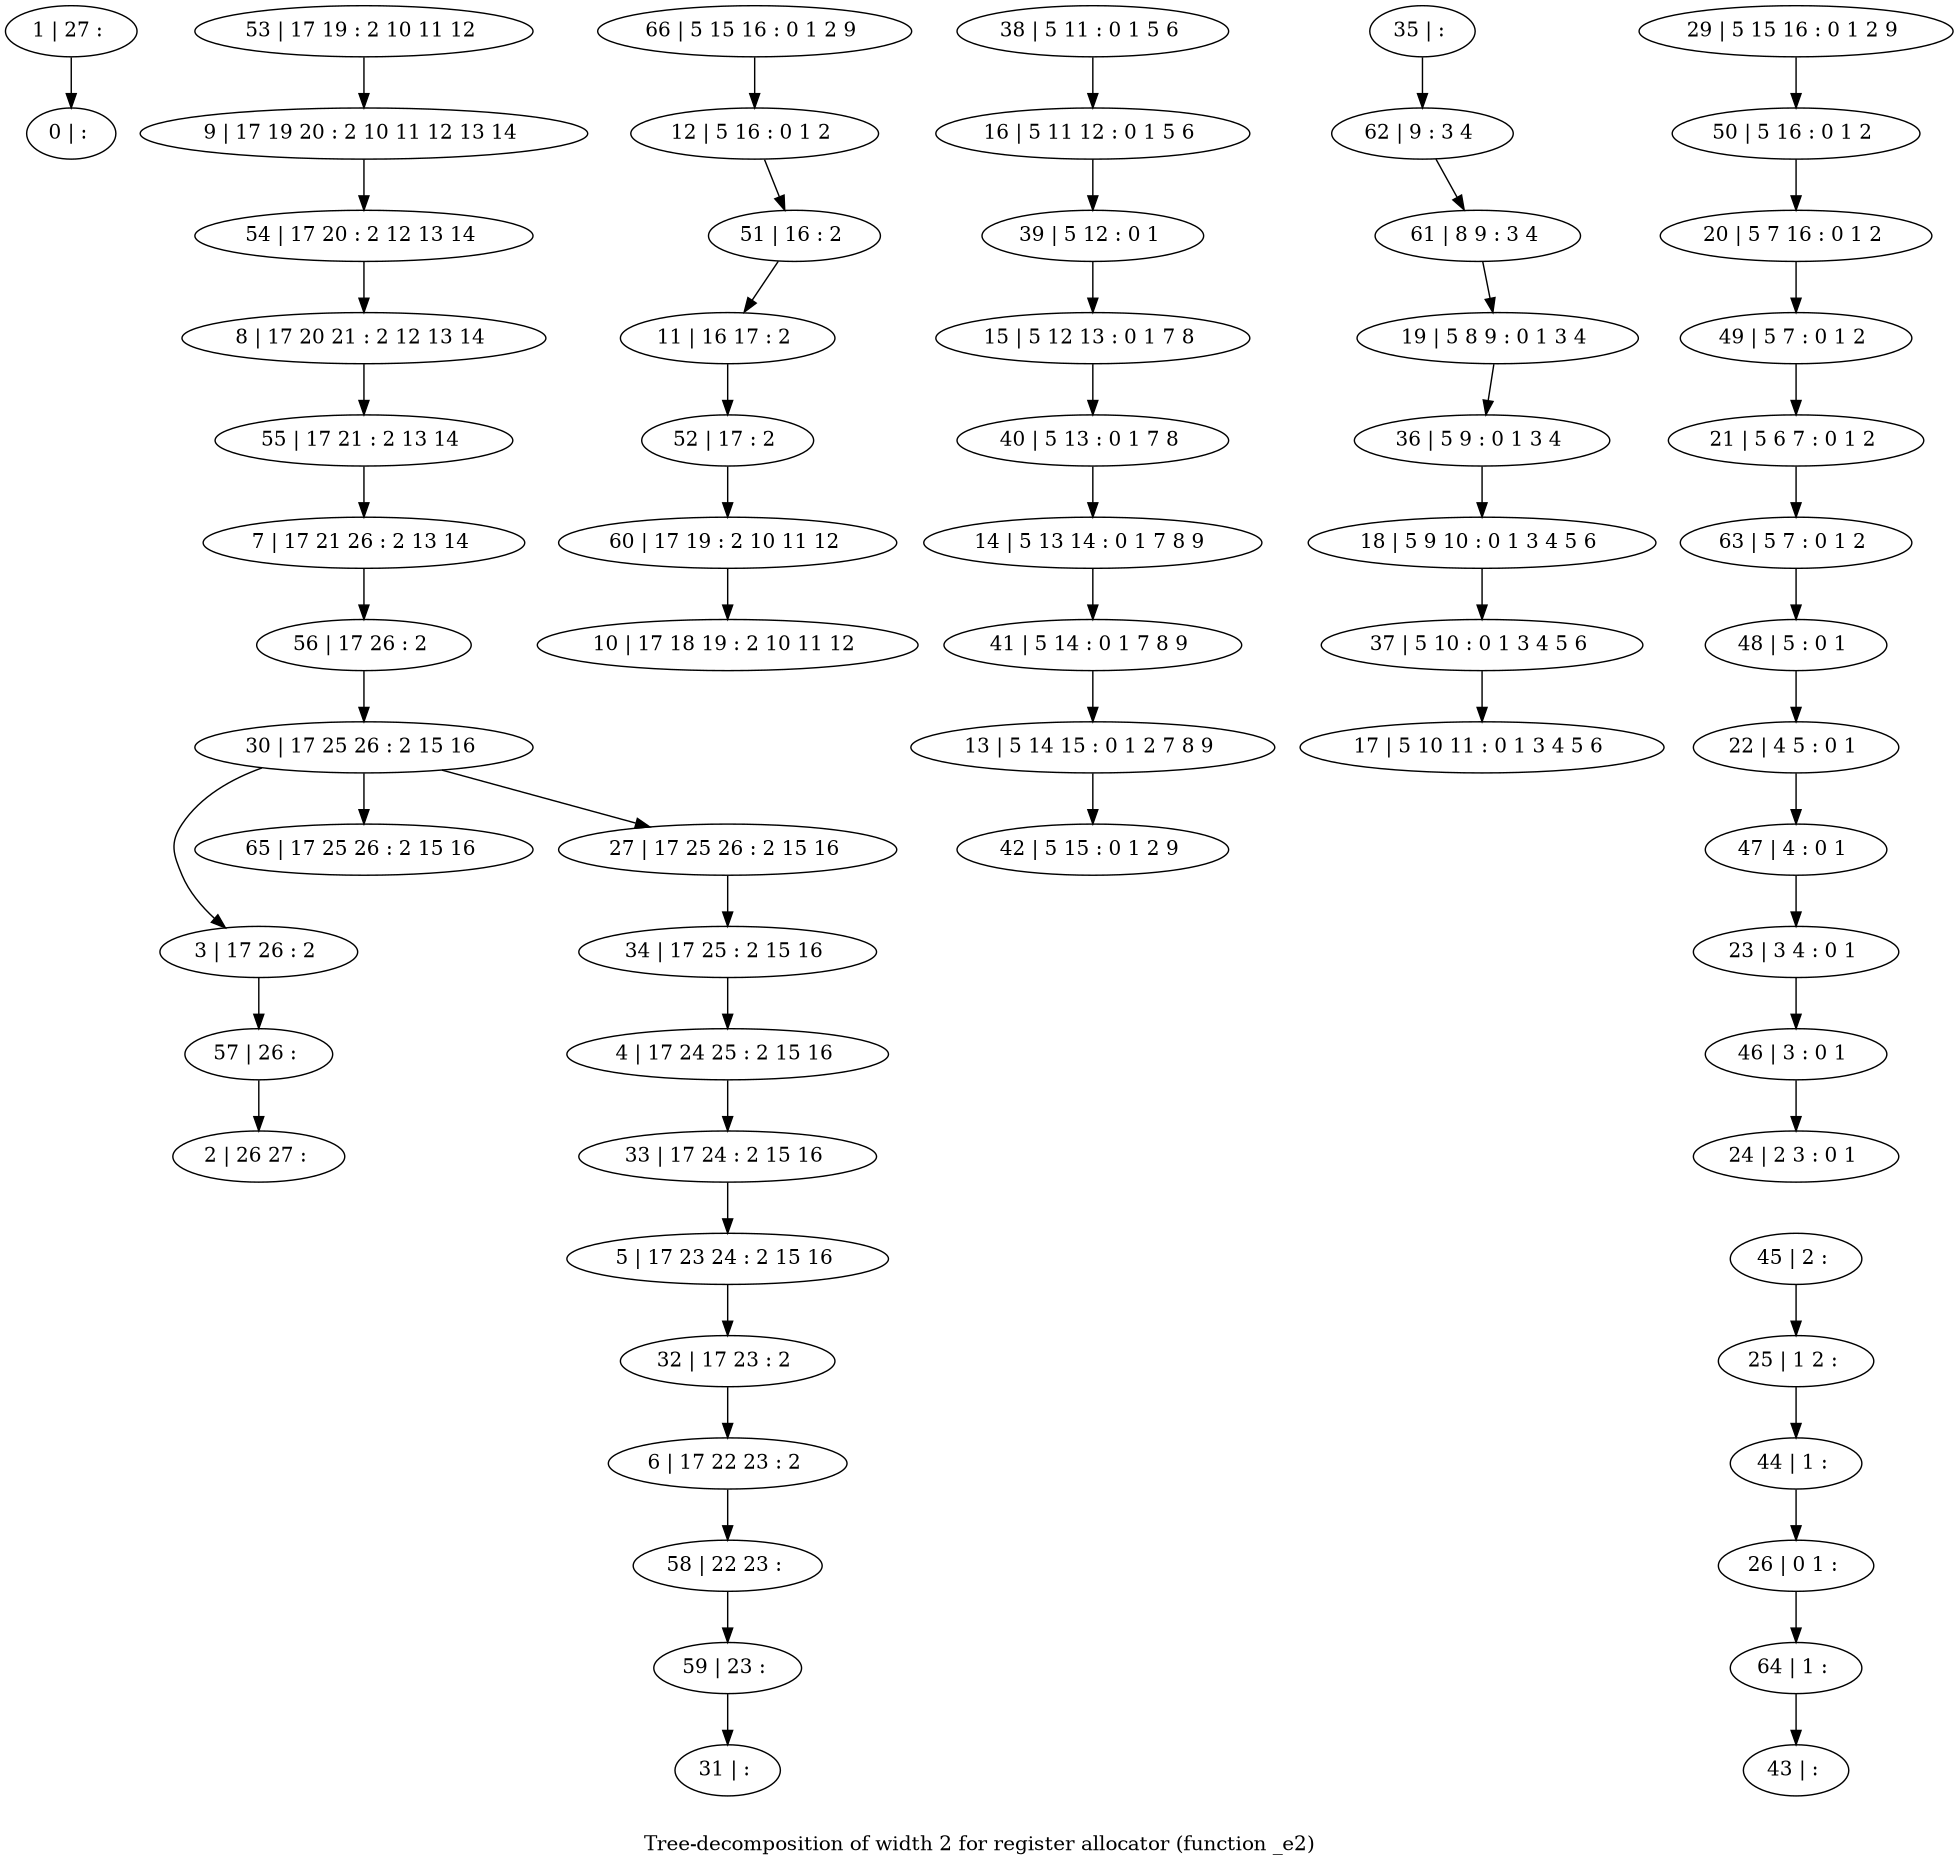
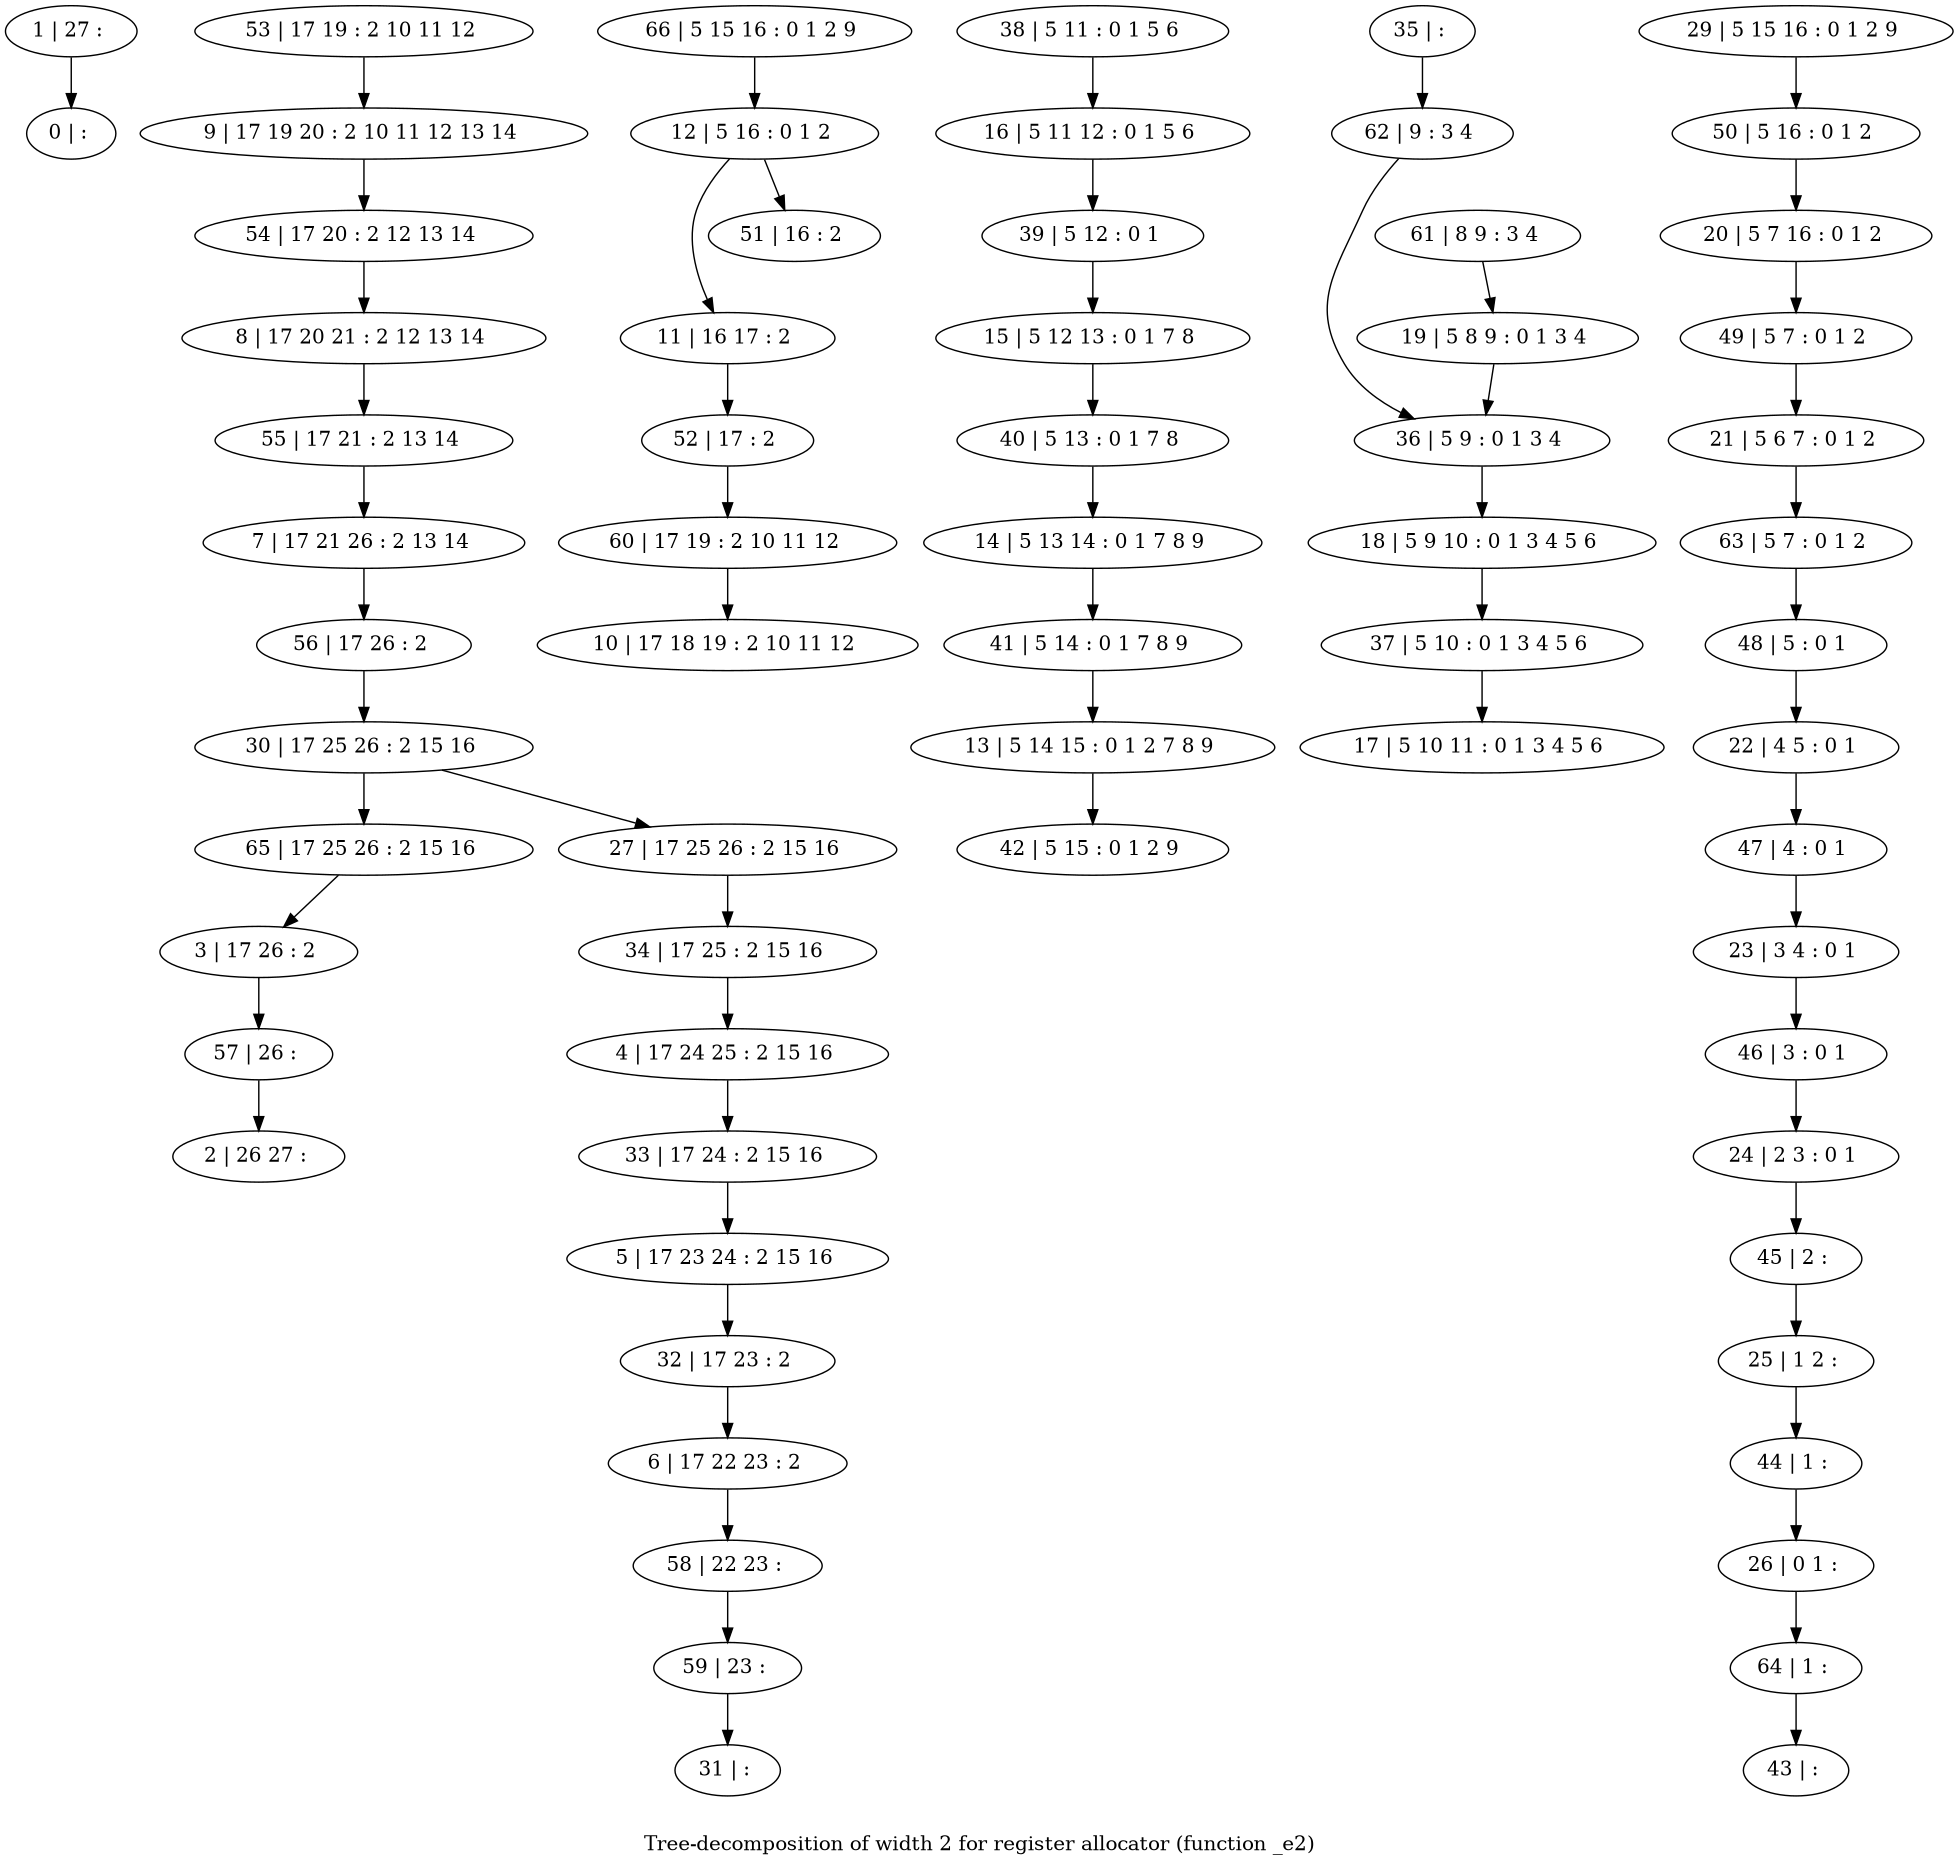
edge "62 | 9 : 3 4" -> "61 | 8 9 : 3 4": now "62 | 9 : 3 4" -> "36 | 5 9 : 0 1 3 4"
edge "51 | 16 : 2" -> "11 | 16 17 : 2": now "12 | 5 16 : 0 1 2" -> "11 | 16 17 : 2"
edge "30 | 17 25 26 : 2 15 16" -> "3 | 17 26 : 2": now "65 | 17 25 26 : 2 15 16" -> "3 | 17 26 : 2"
edge "24 | 2 3 : 0 1" -> "45 | 2 :": added
